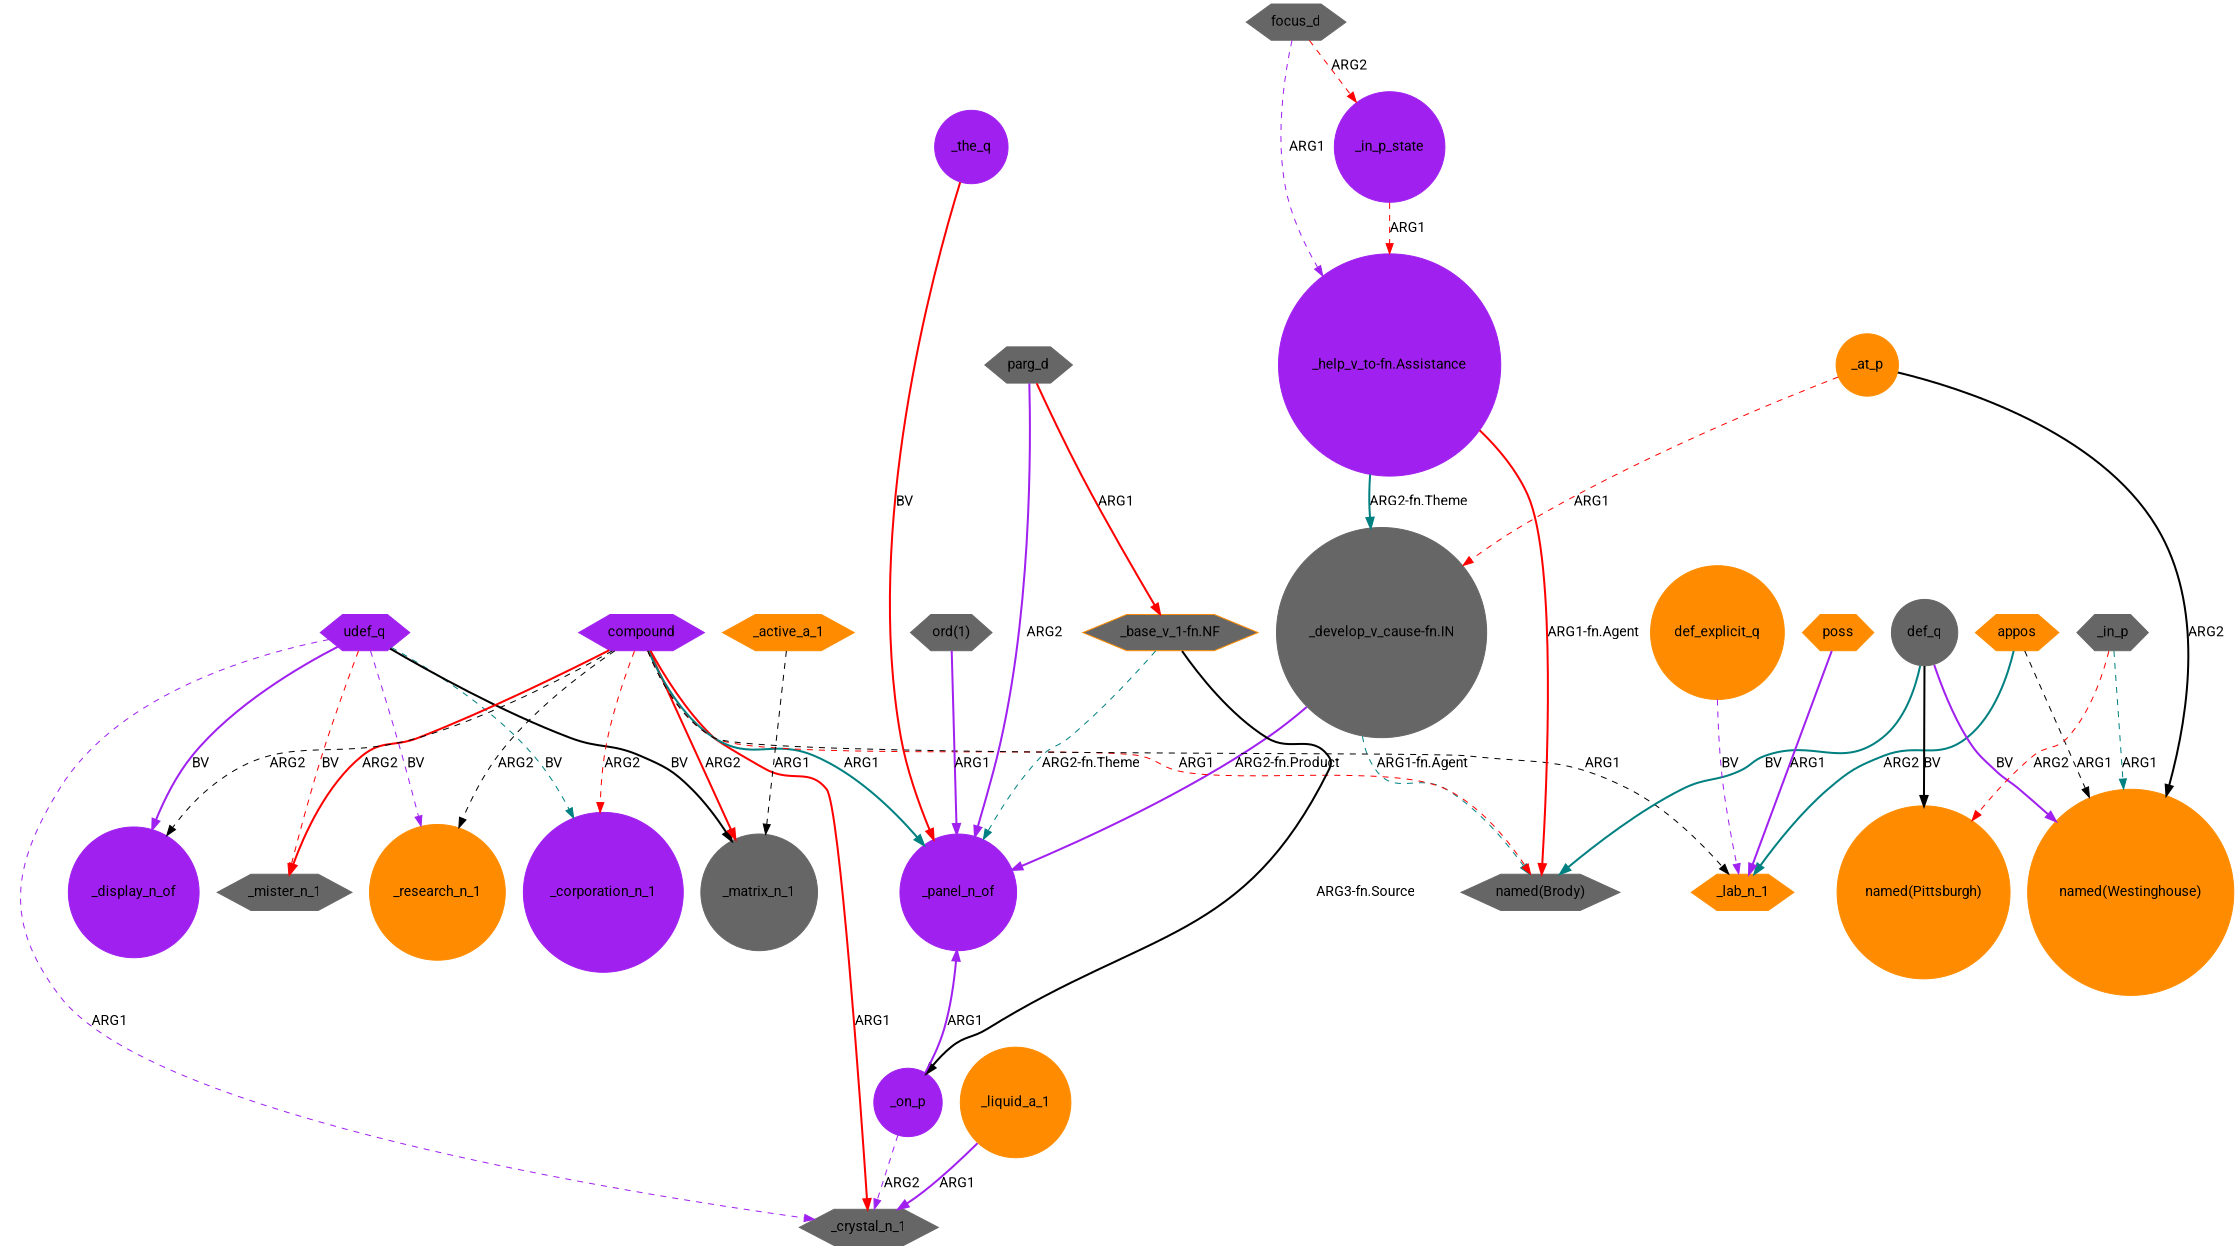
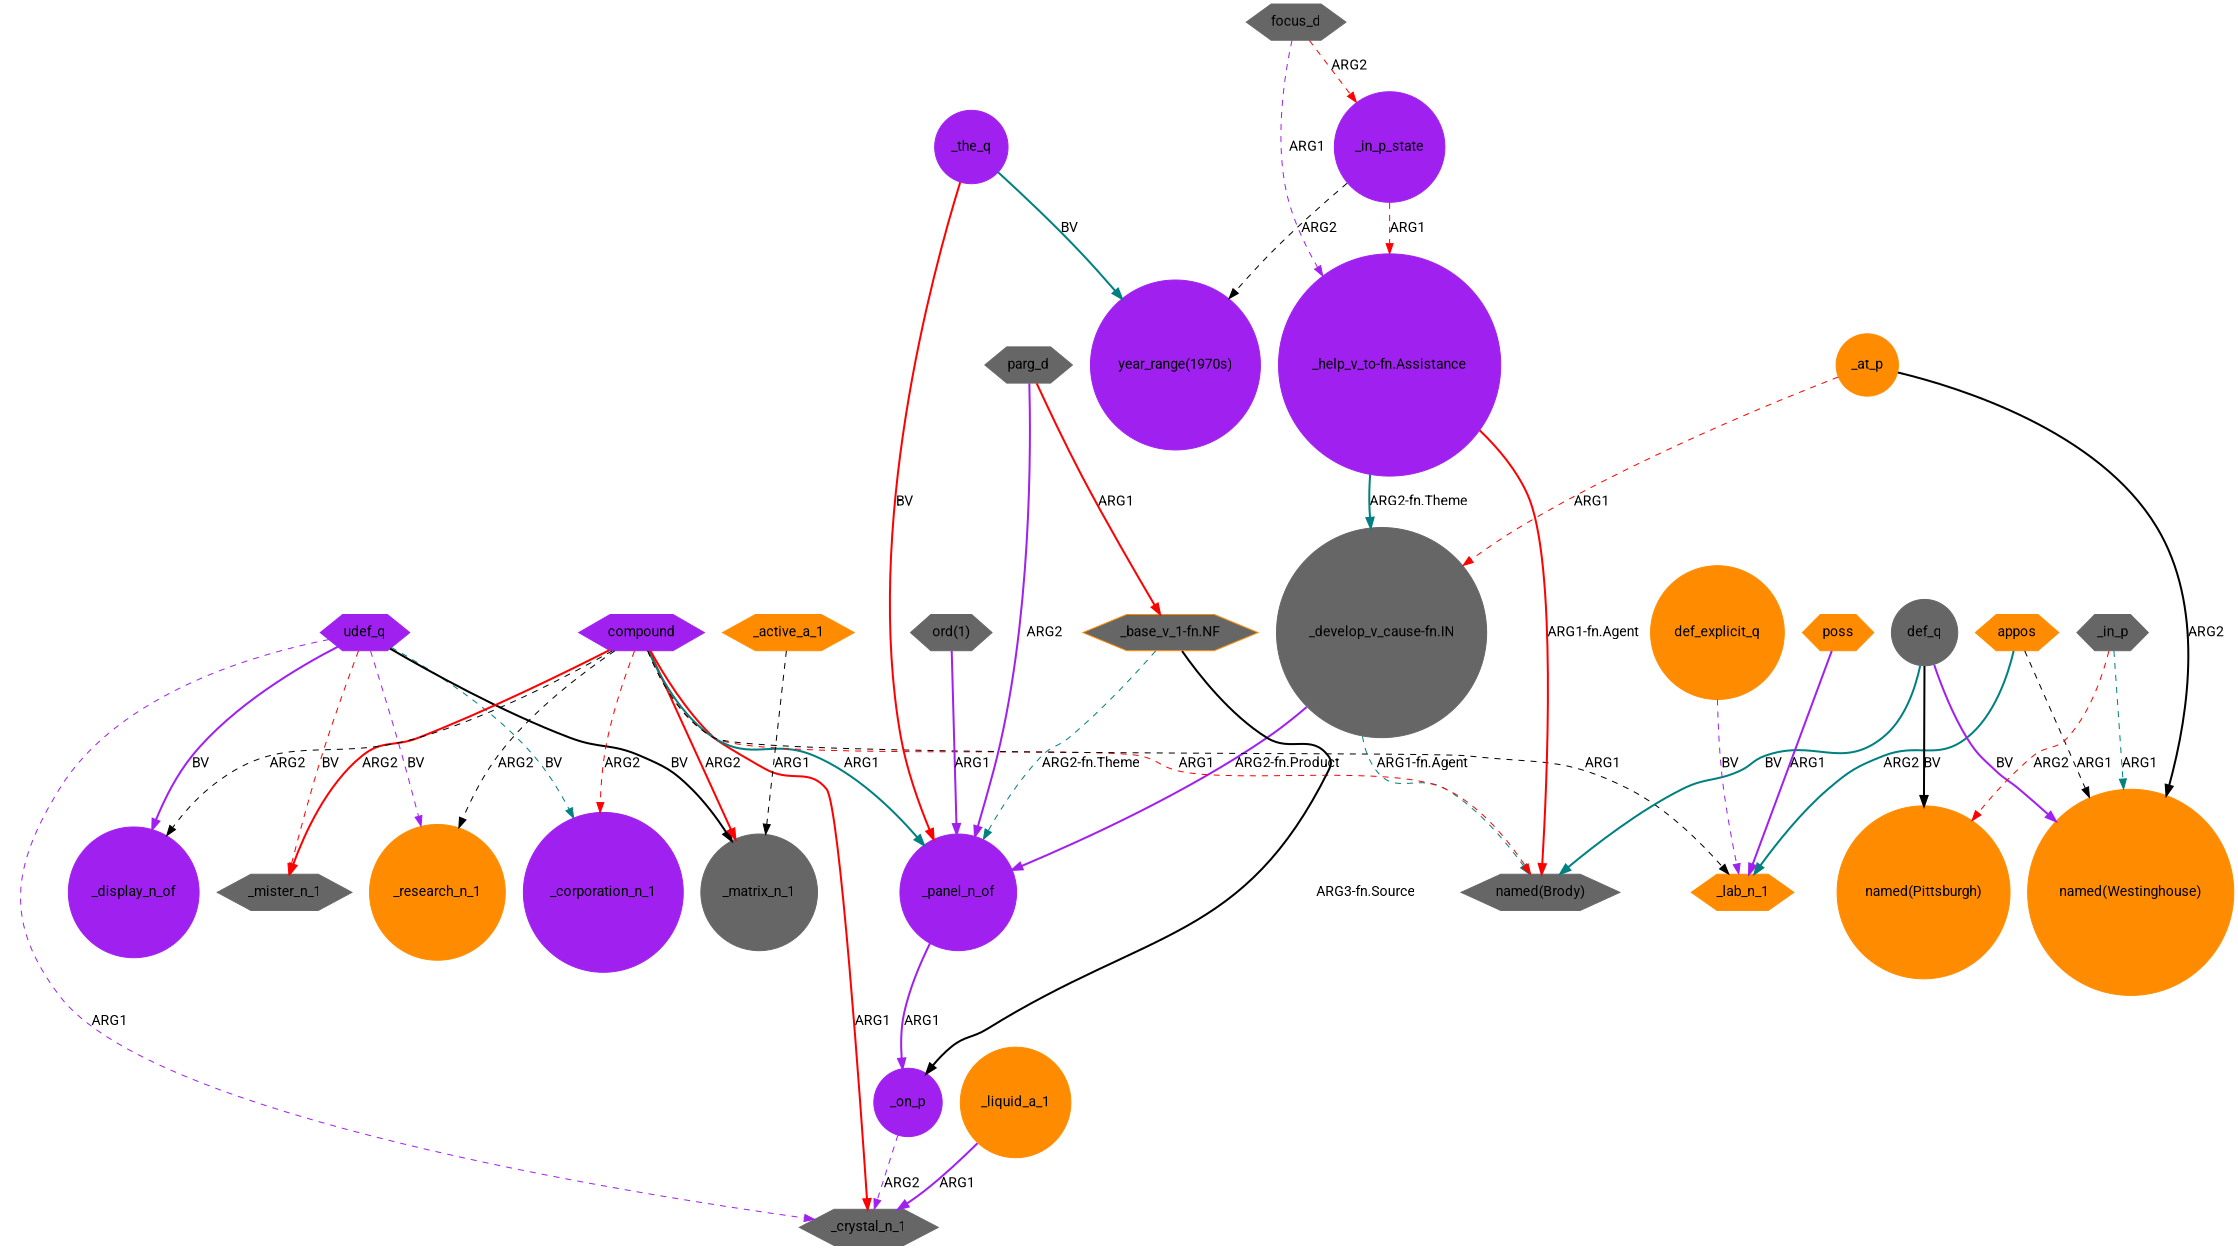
node "year_range(1970s)": added
edge "_on_p" -> "_panel_n_of": reversed
